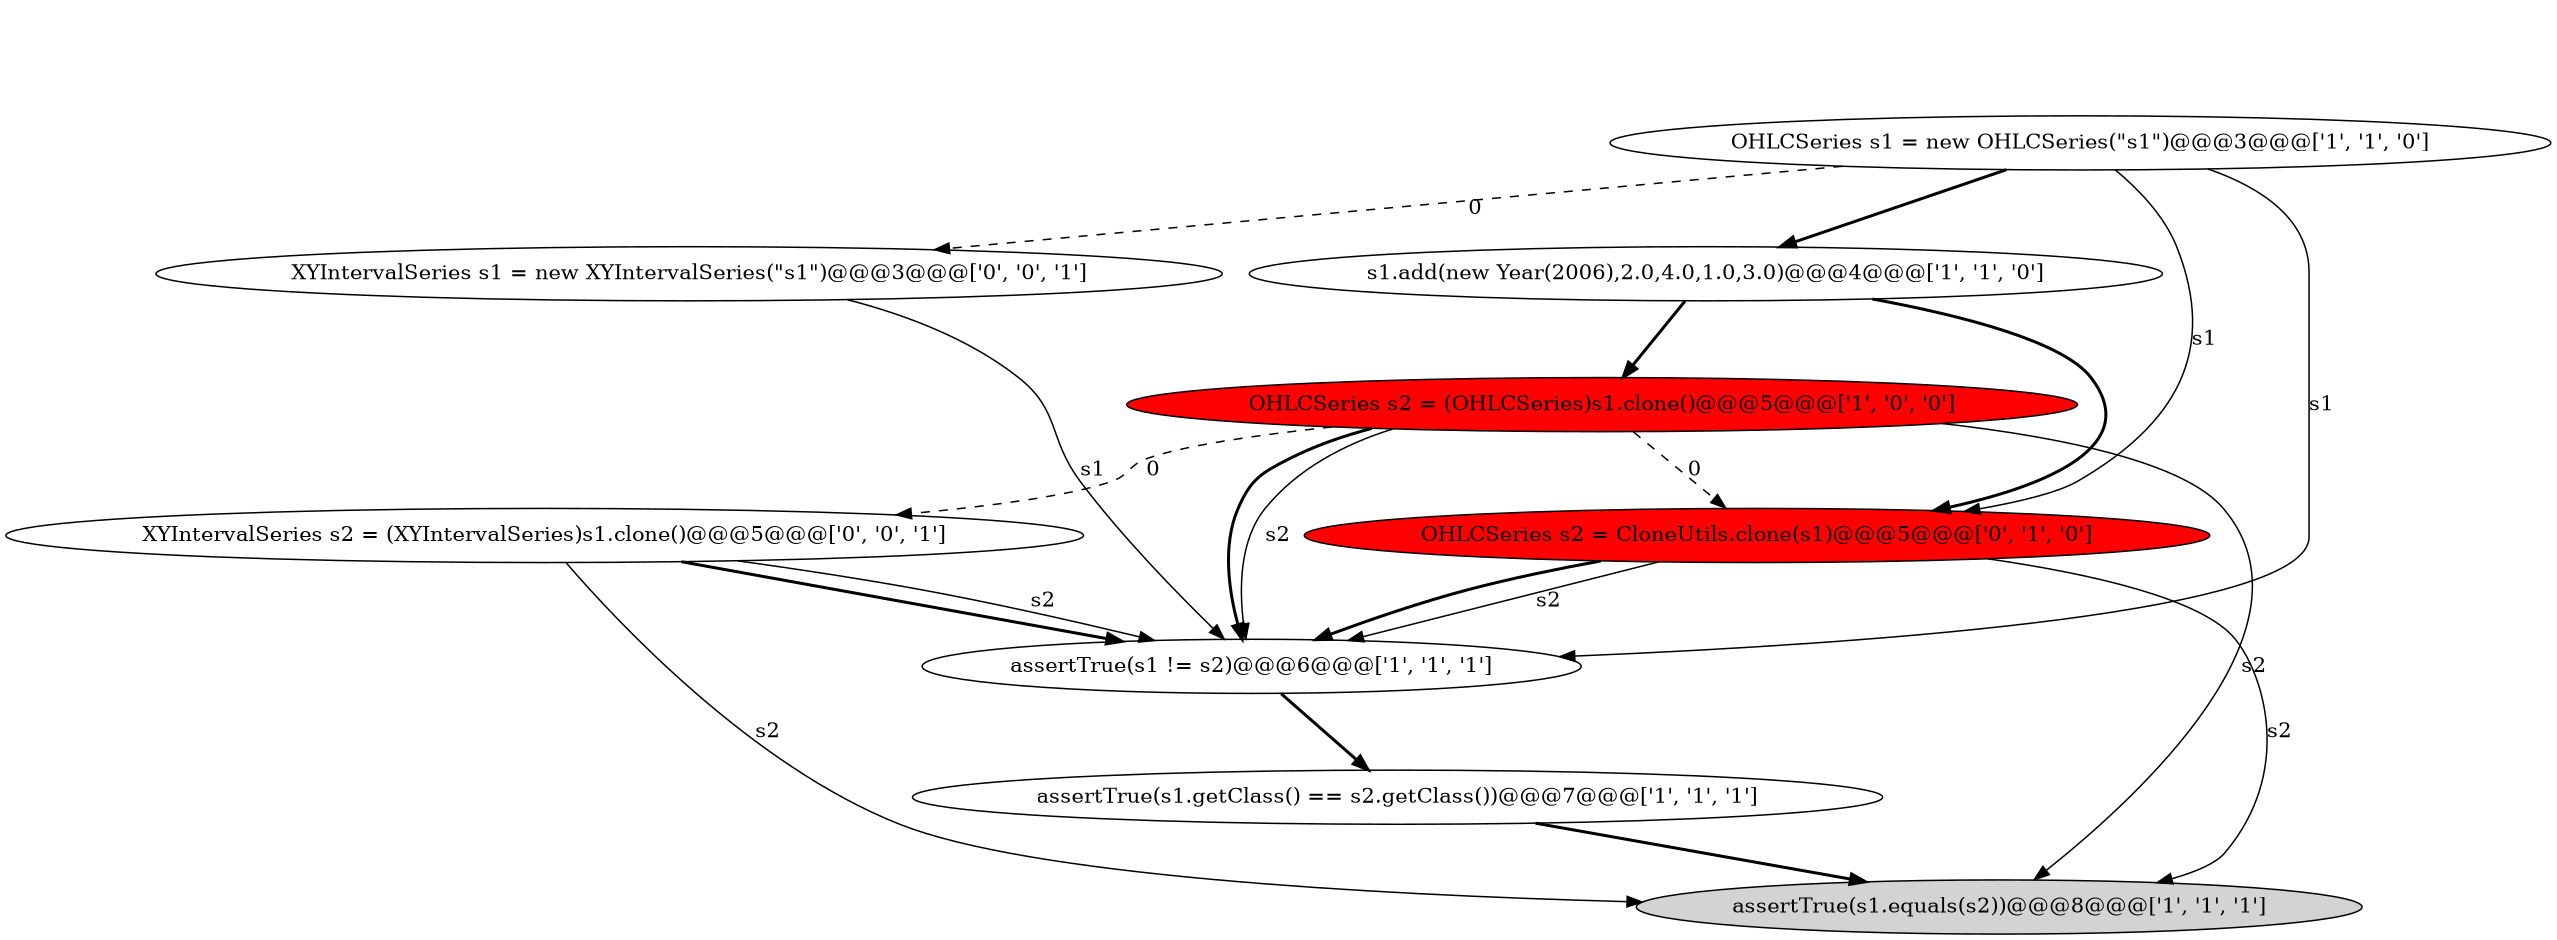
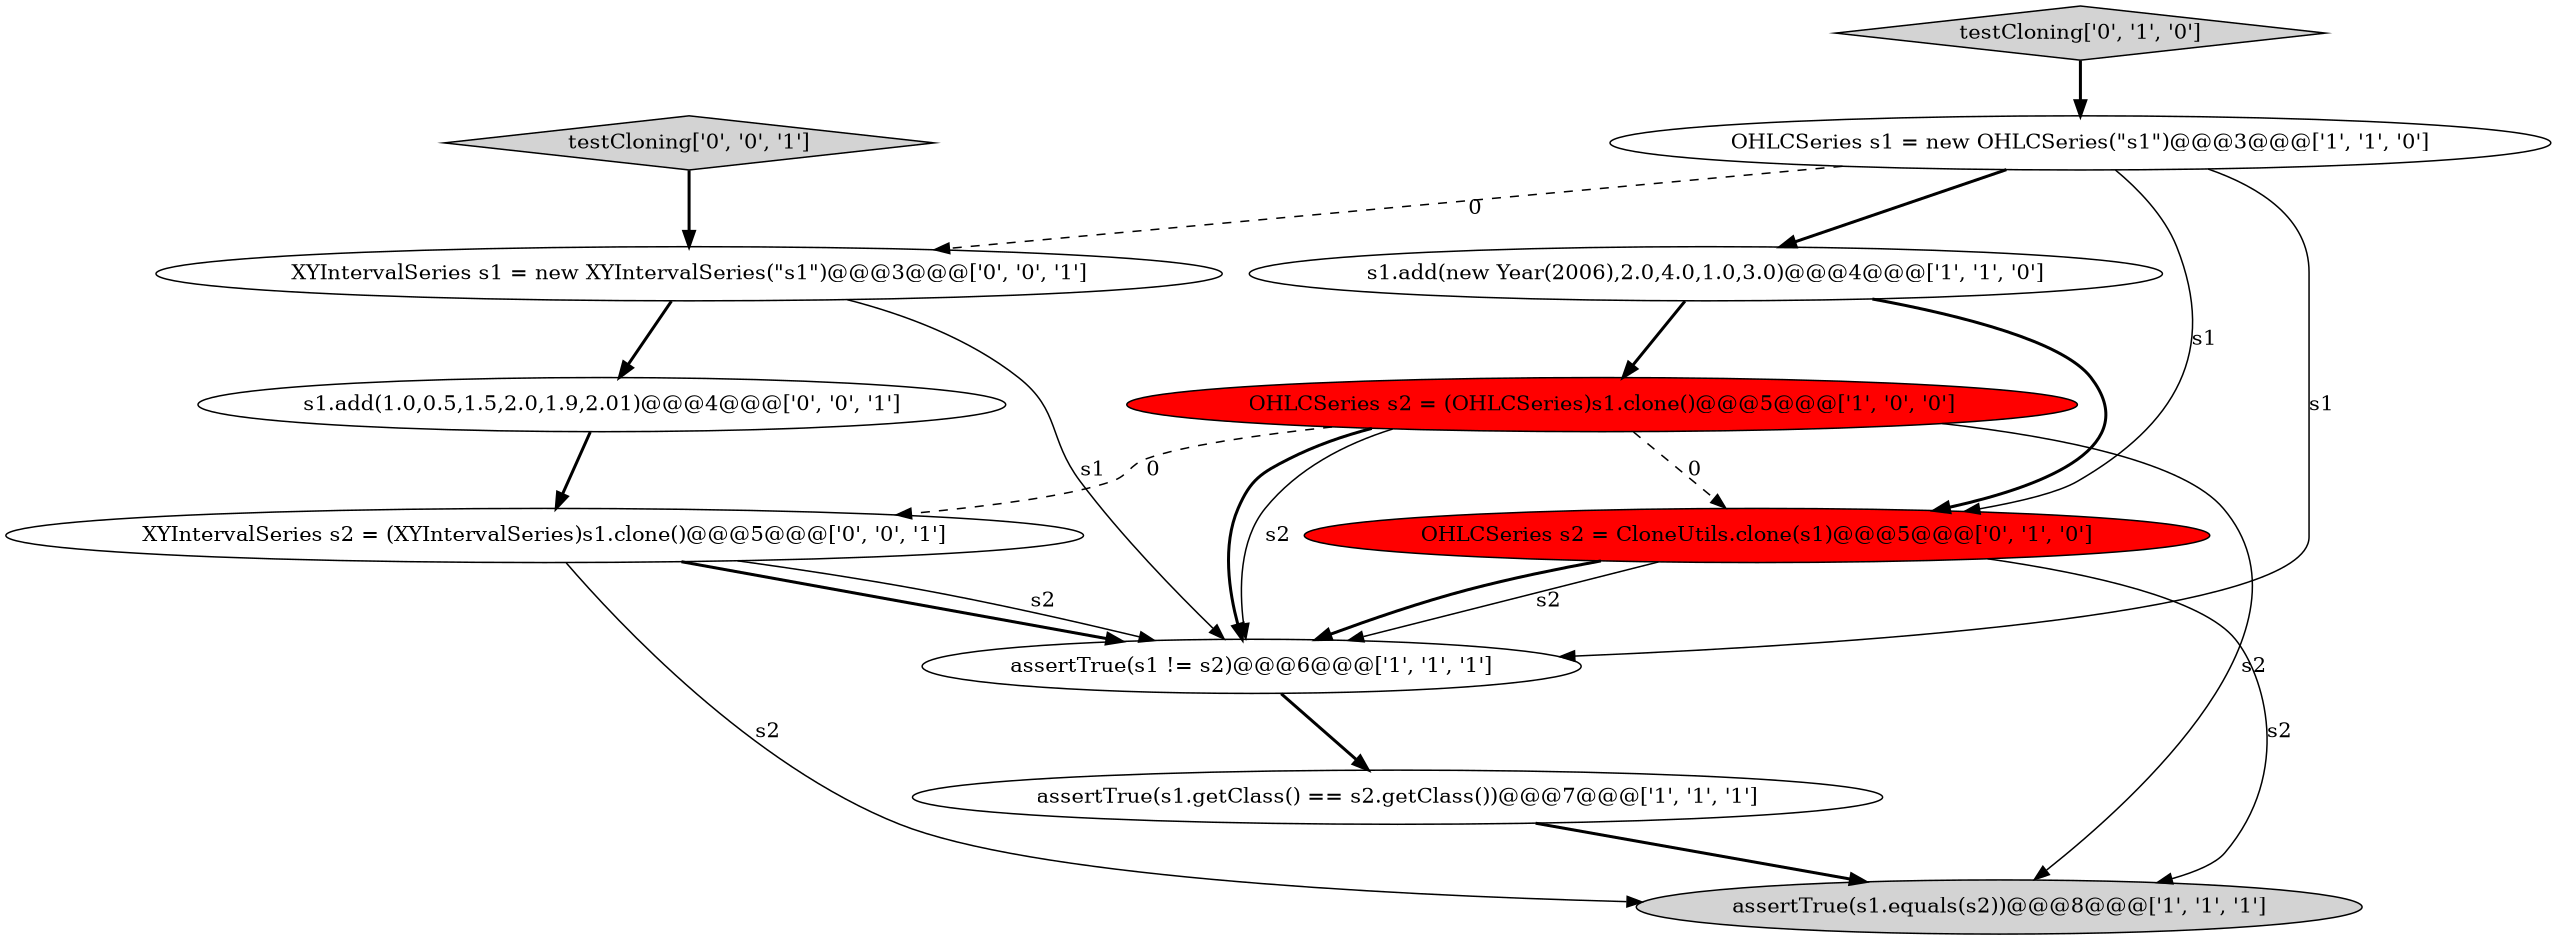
node "testCloning['0', '1', '0']": added
node "testCloning['0', '0', '1']": added
node "s1.add(1.0,0.5,1.5,2.0,1.9,2.01)@@@4@@@['0', '0', '1']": added
